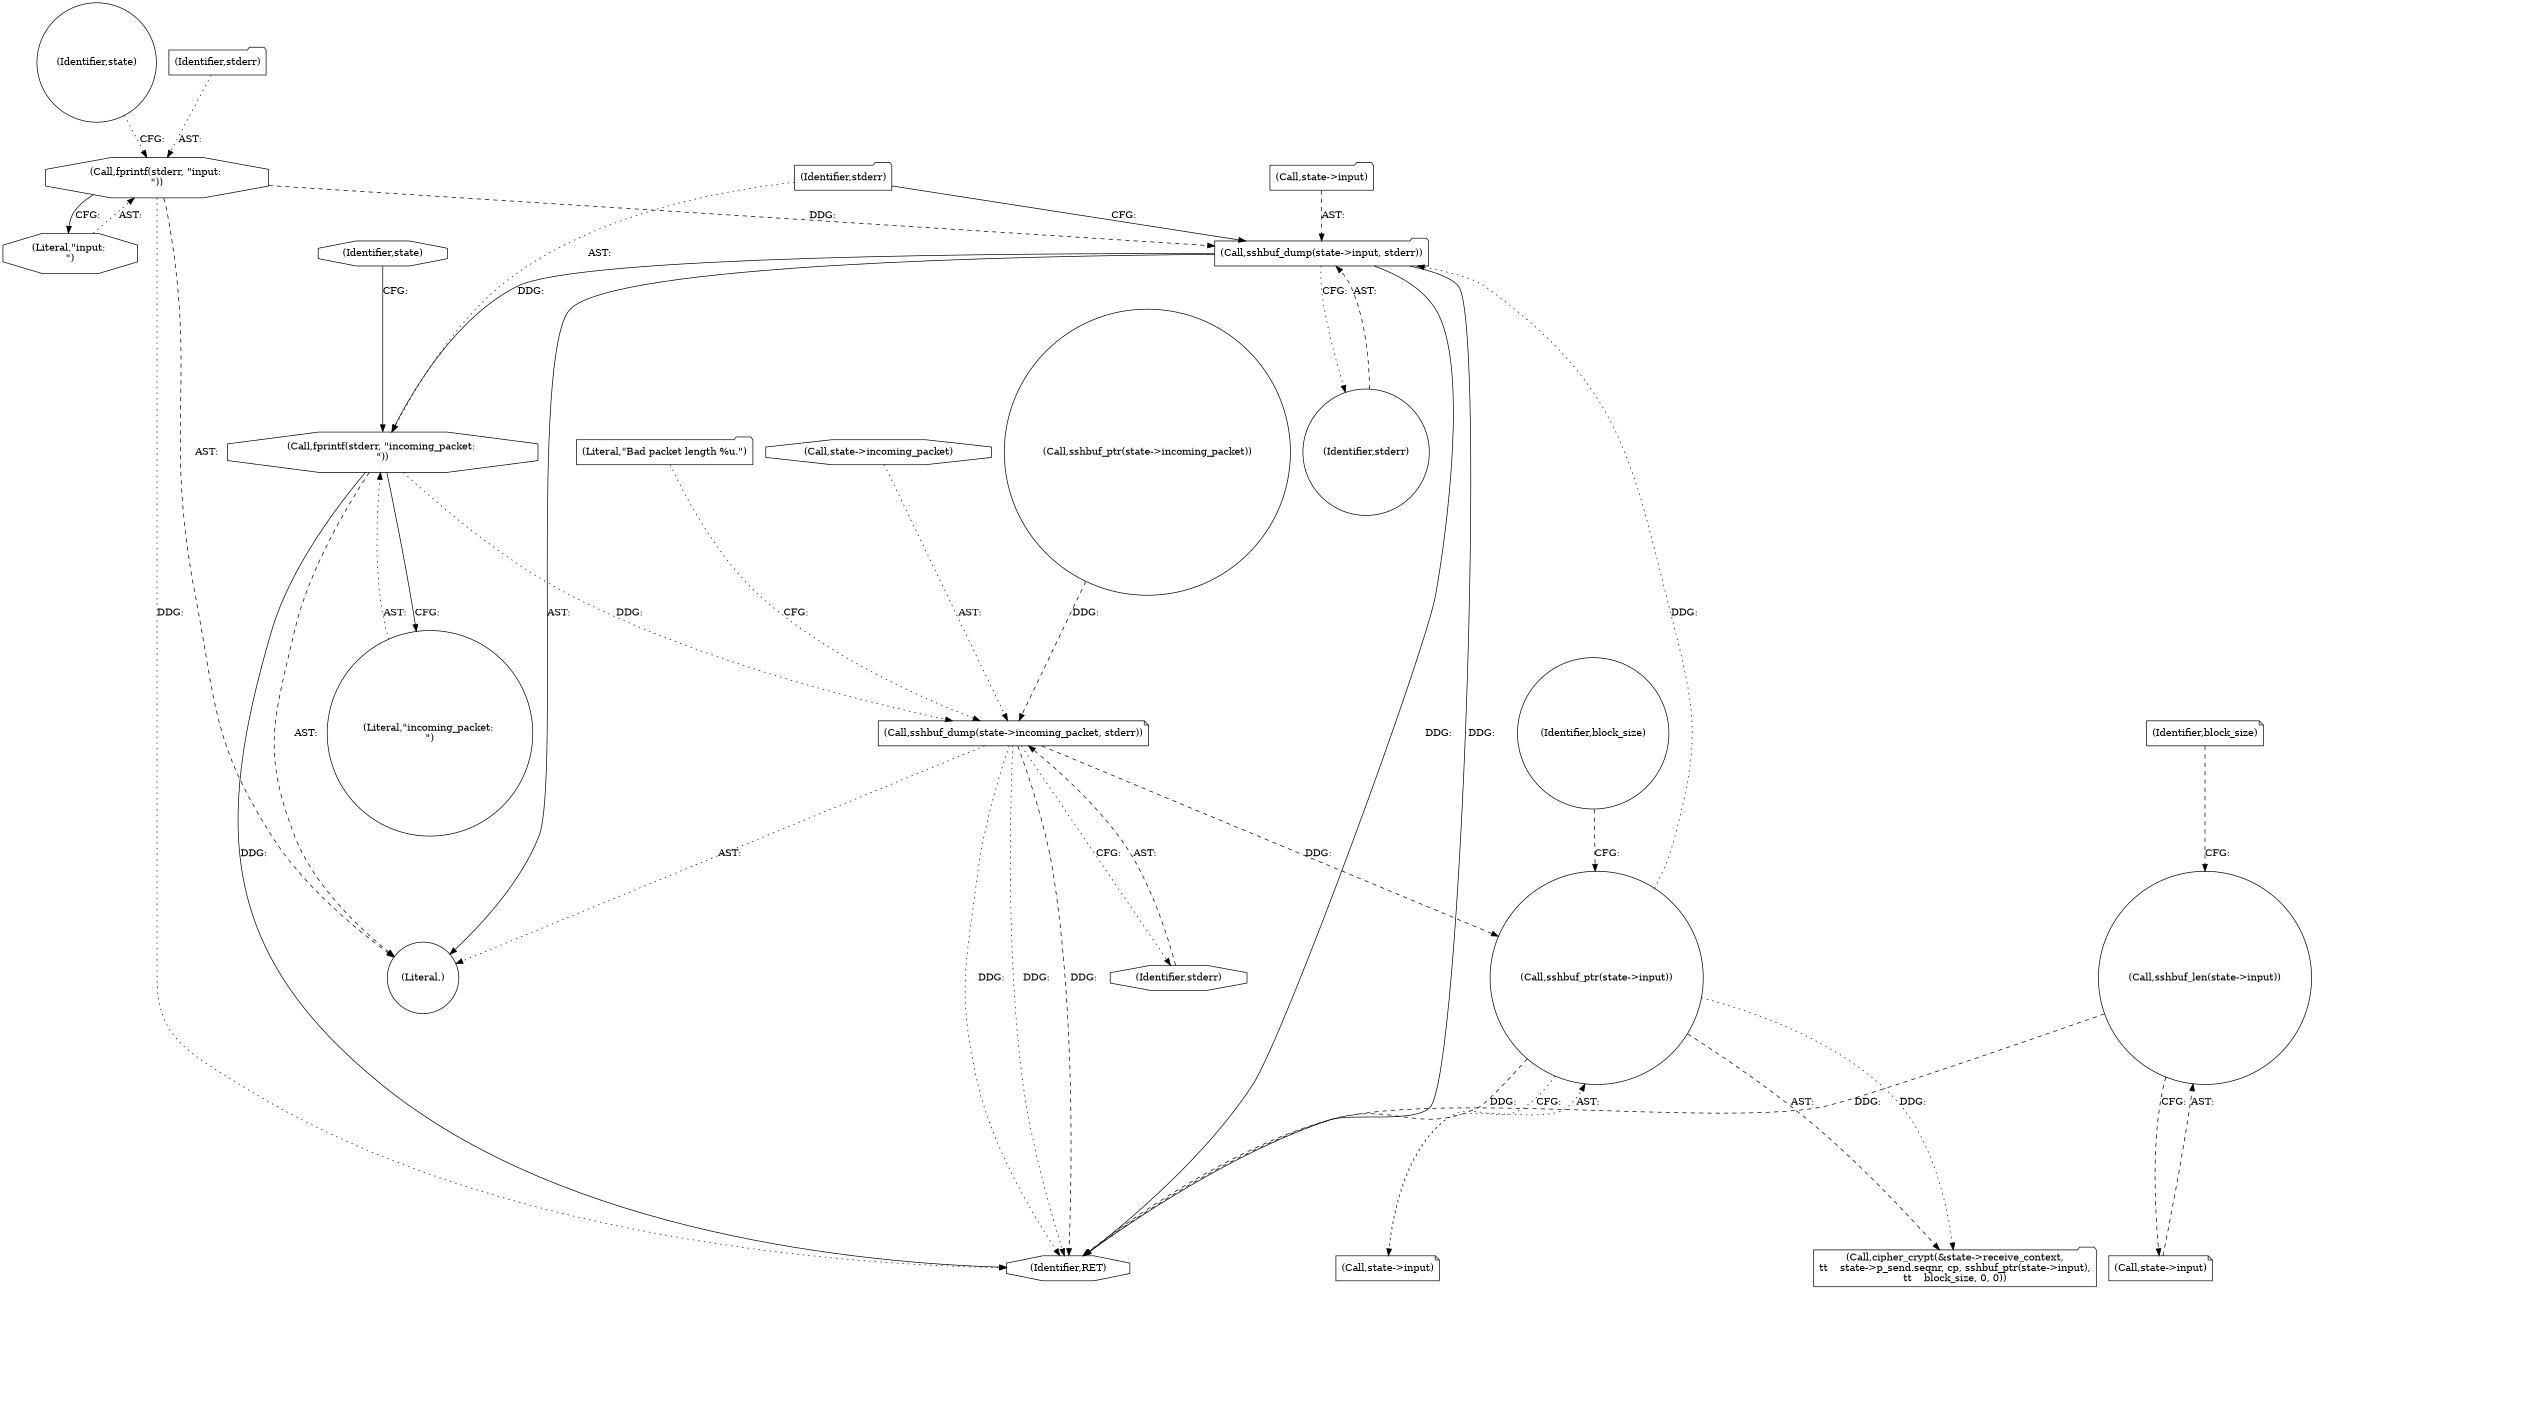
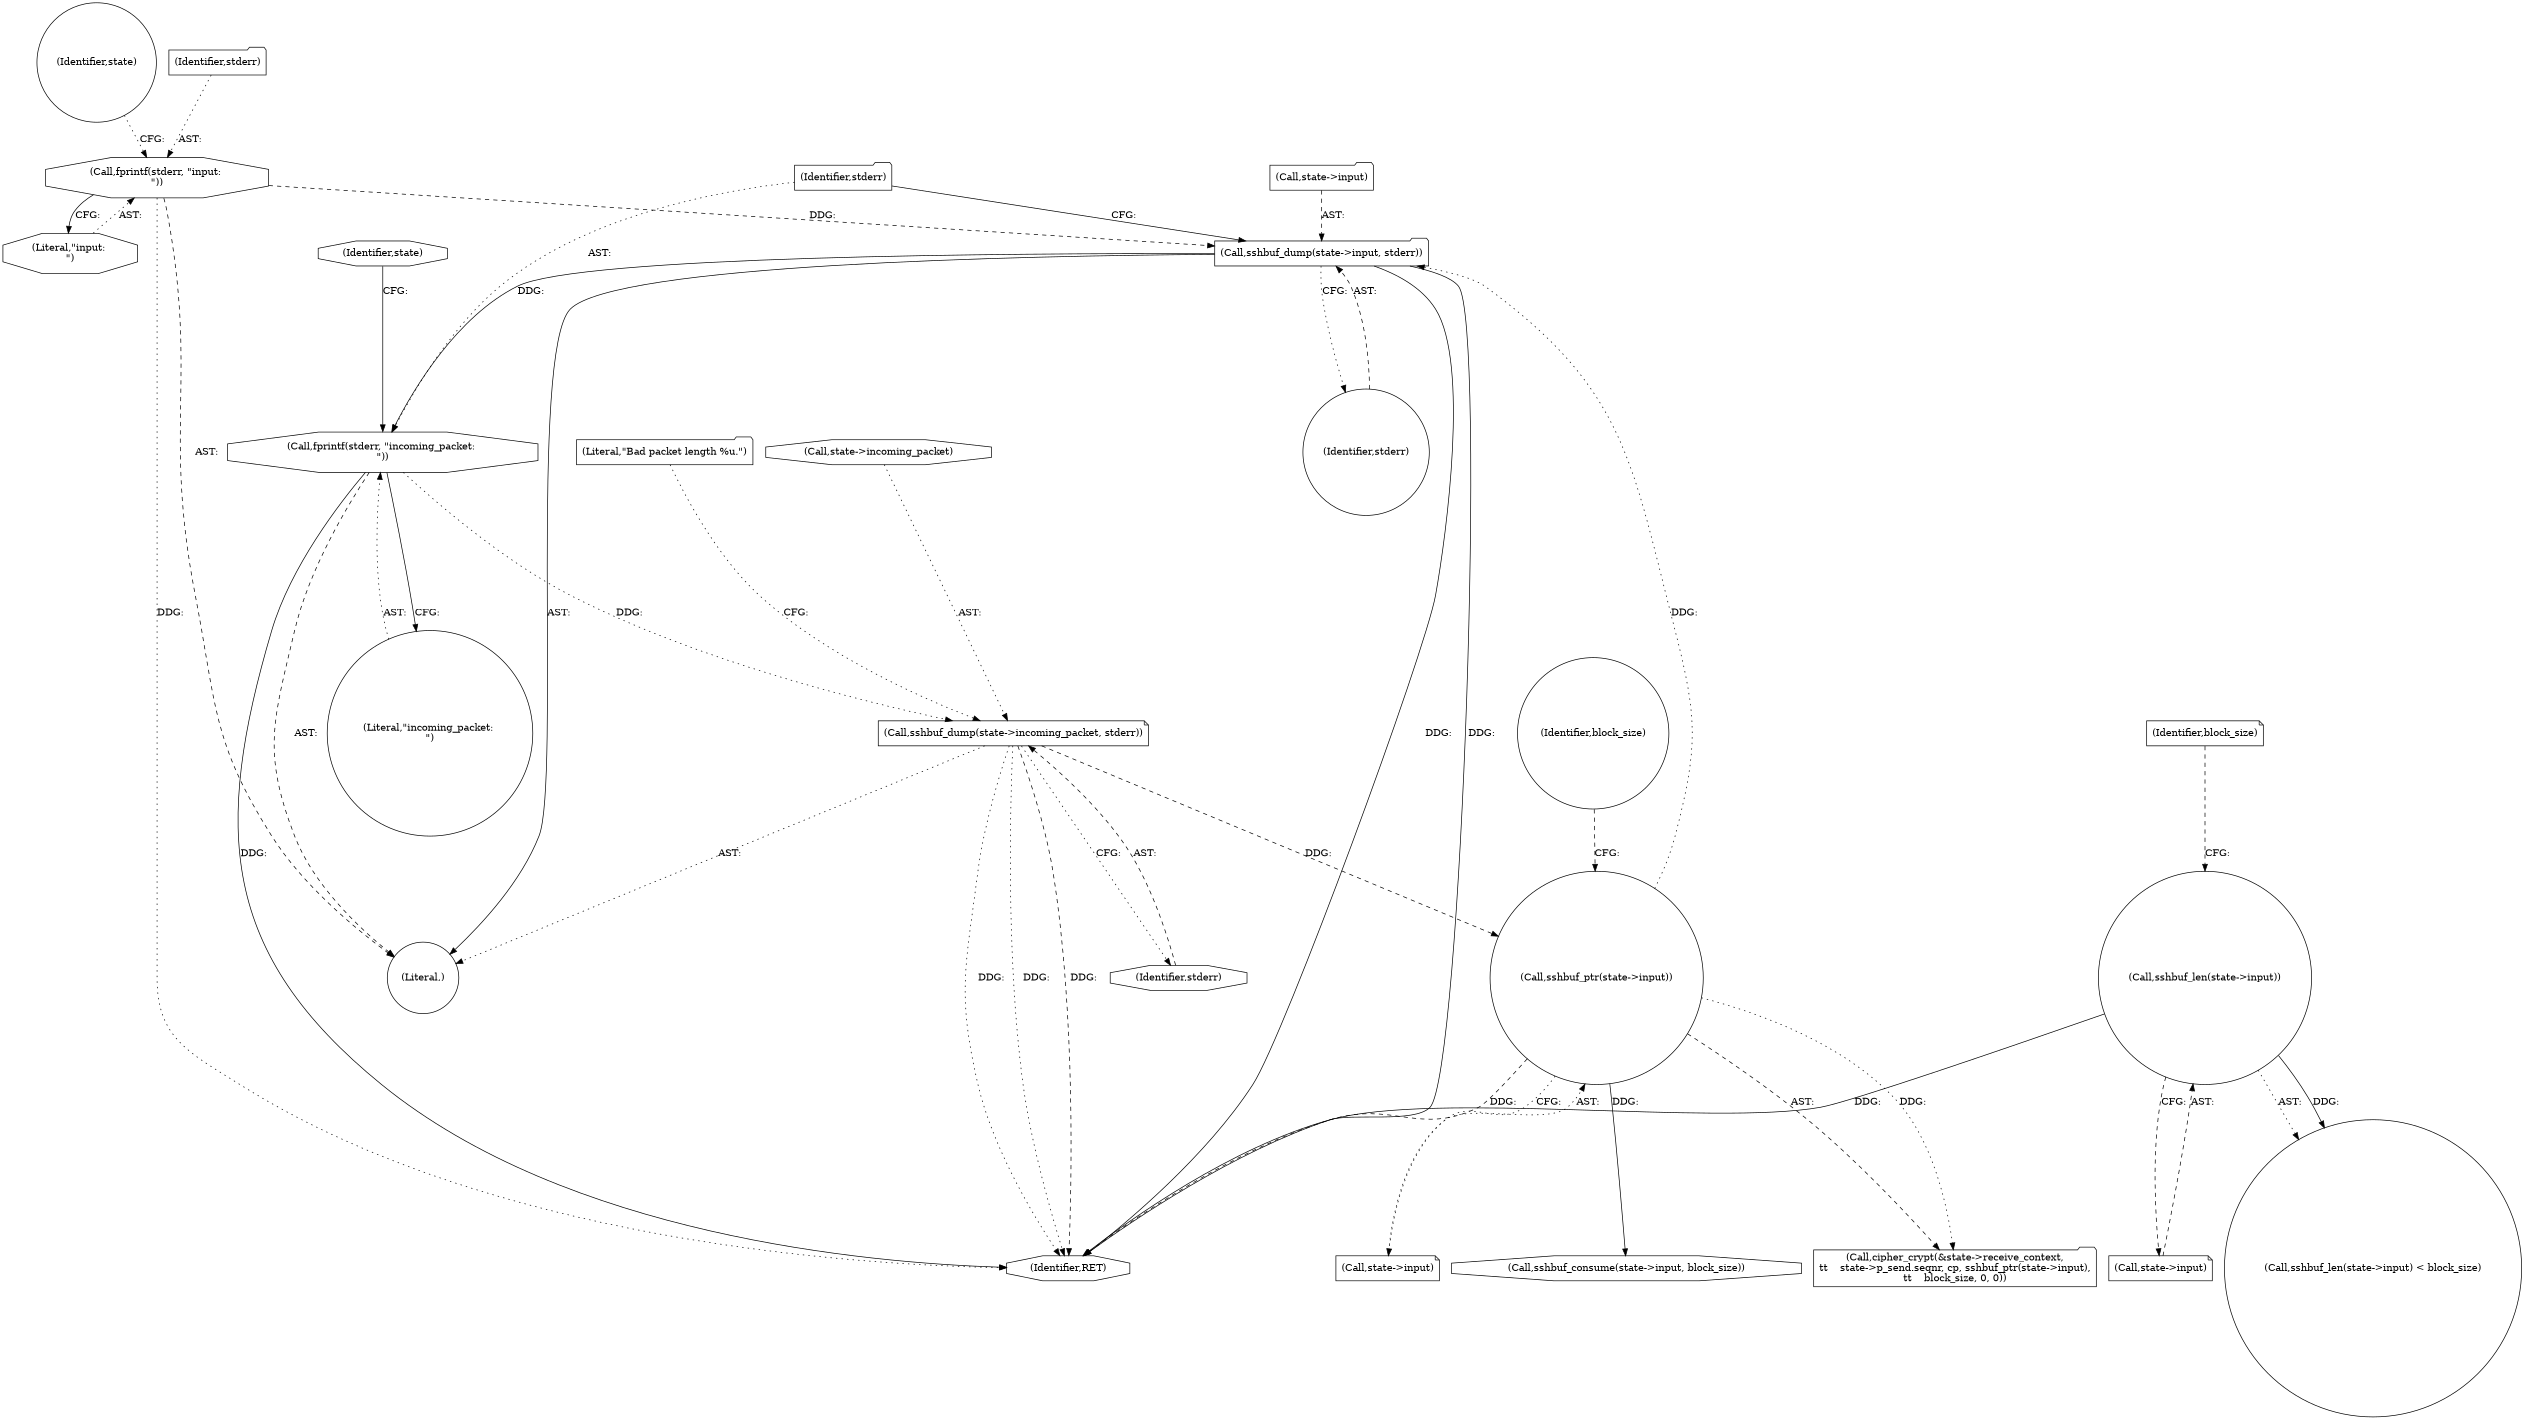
node "(Call,sshbuf_ptr(state->incoming_packet))": removed
edge "(Call,sshbuf_len(state->input))" -> "(Identifier,RET)": style dashed -> solid
node "(Call,sshbuf_consume(state->input, block_size))": added
node "(Call,sshbuf_len(state->input) < block_size)": added
